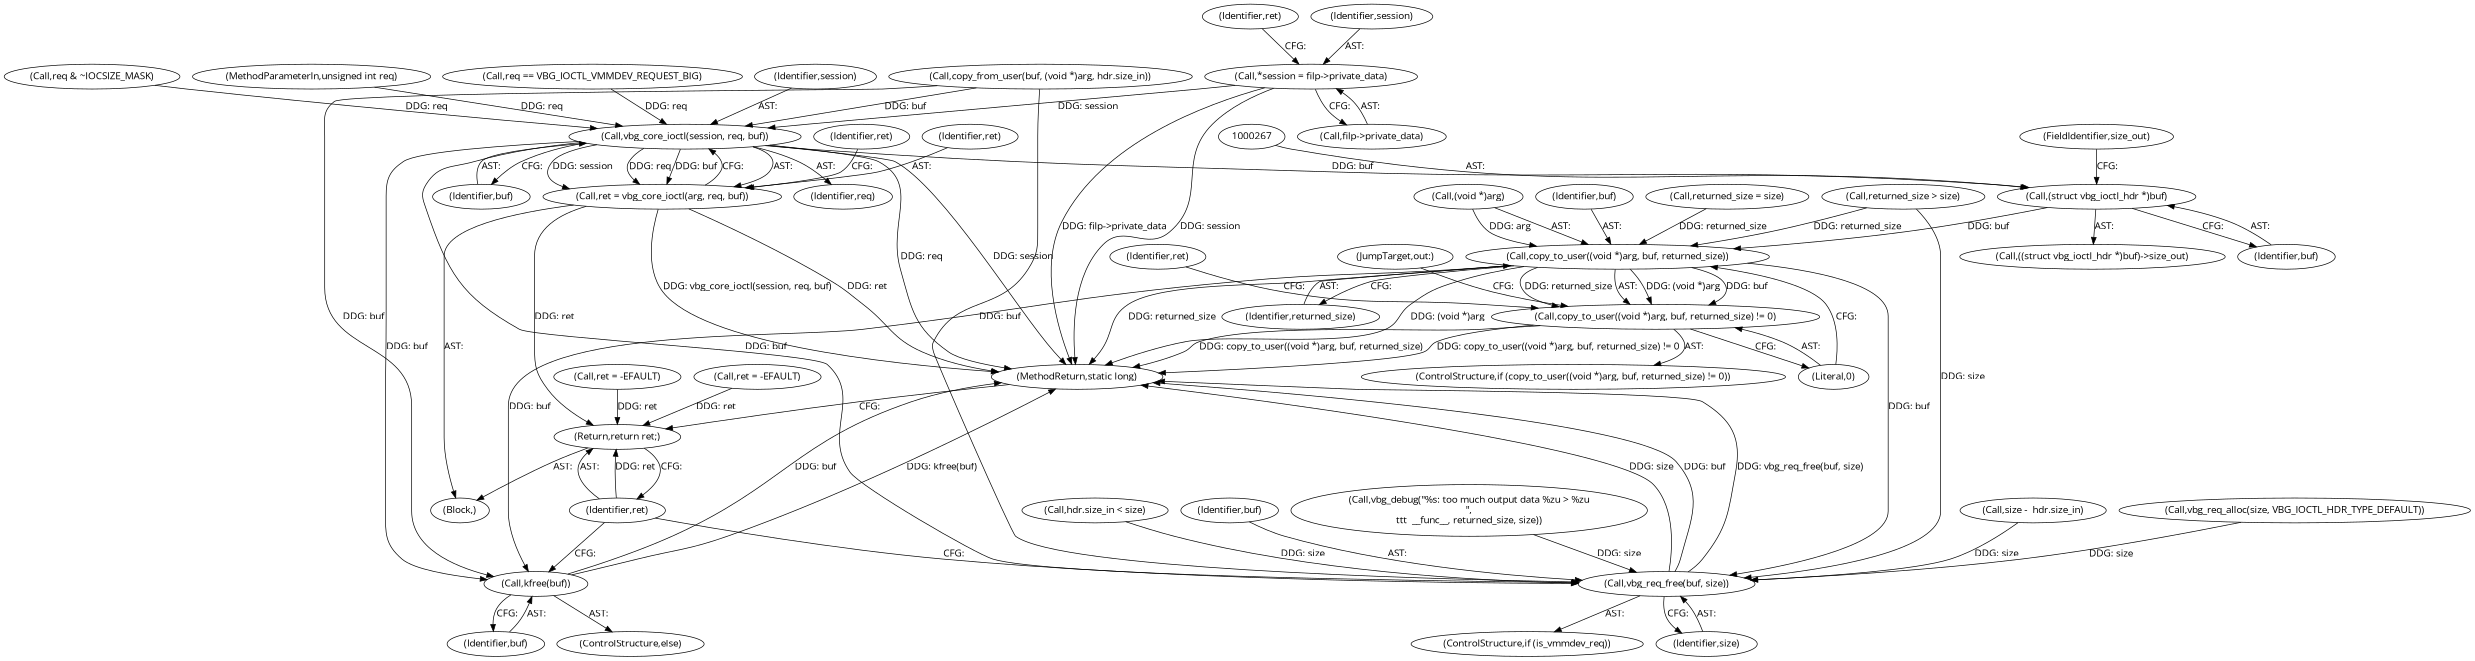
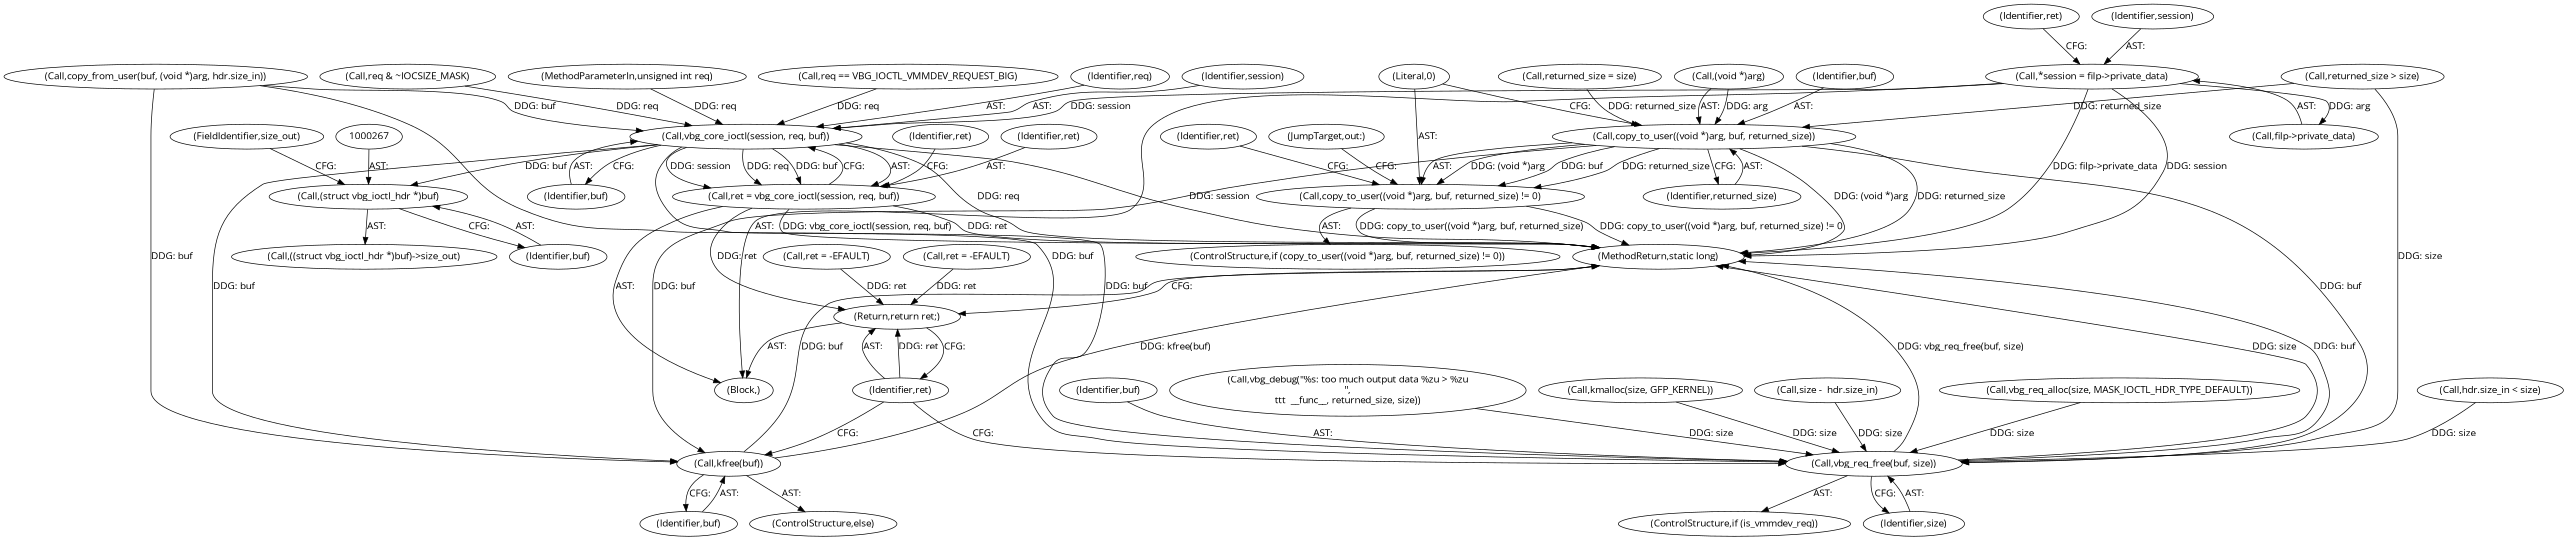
edge "(Call,*session = filp->private_data)" -> "(Block,)": added, label "AST:"
edge "(Call,*session = filp->private_data)" -> "(Call,filp->private_data)": label "CFG: " -> "DDG: arg"
edge "(Call,vbg_core_ioctl(session, req, buf))" -> "(Identifier,req)": reversed
node "(Call,ret = vbg_core_ioctl(arg, req, buf))": label "(Call,ret = vbg_core_ioctl(arg, req, buf))" -> "(Call,ret = vbg_core_ioctl(session, req, buf))"
edge "(Call,(struct vbg_ioctl_hdr *)buf)" -> "(Call,copy_to_user((void *)arg, buf, returned_size))": removed, label "DDG: buf"
edge "(Call,copy_to_user((void *)arg, buf, returned_size) != 0)" -> "(Literal,0)": removed, label "CFG:"
node "(Call,kmalloc(size, GFP_KERNEL))": added
node "(Call,vbg_req_alloc(size, VBG_IOCTL_HDR_TYPE_DEFAULT))": label "(Call,vbg_req_alloc(size, VBG_IOCTL_HDR_TYPE_DEFAULT))" -> "(Call,vbg_req_alloc(size, MASK_IOCTL_HDR_TYPE_DEFAULT))"
